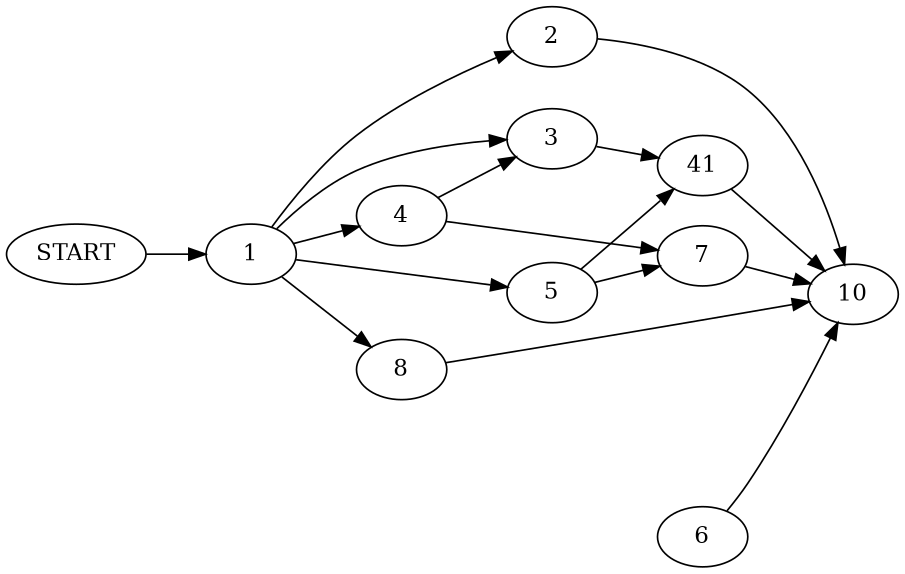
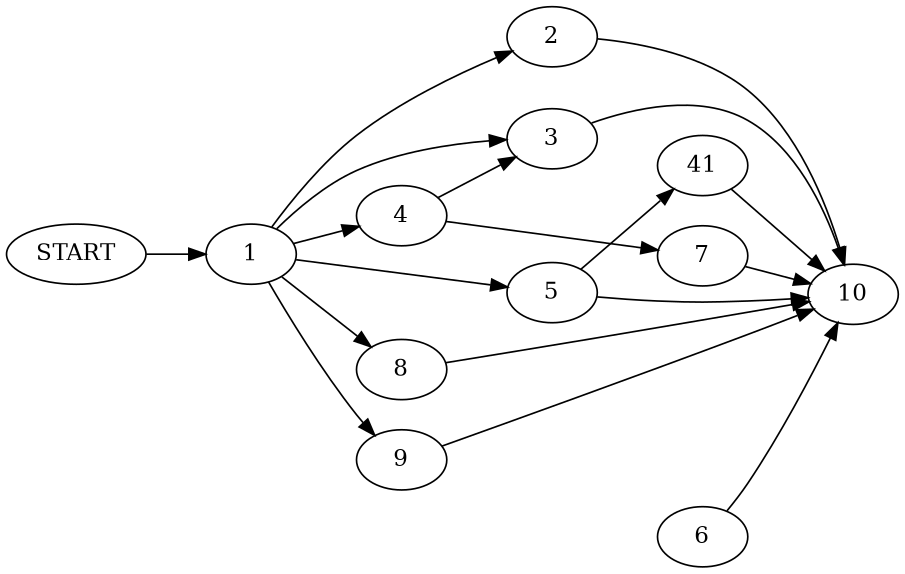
edge "3" -> "41": now "3" -> "10"
edge "5" -> "7": now "5" -> "10"
node "9": added
